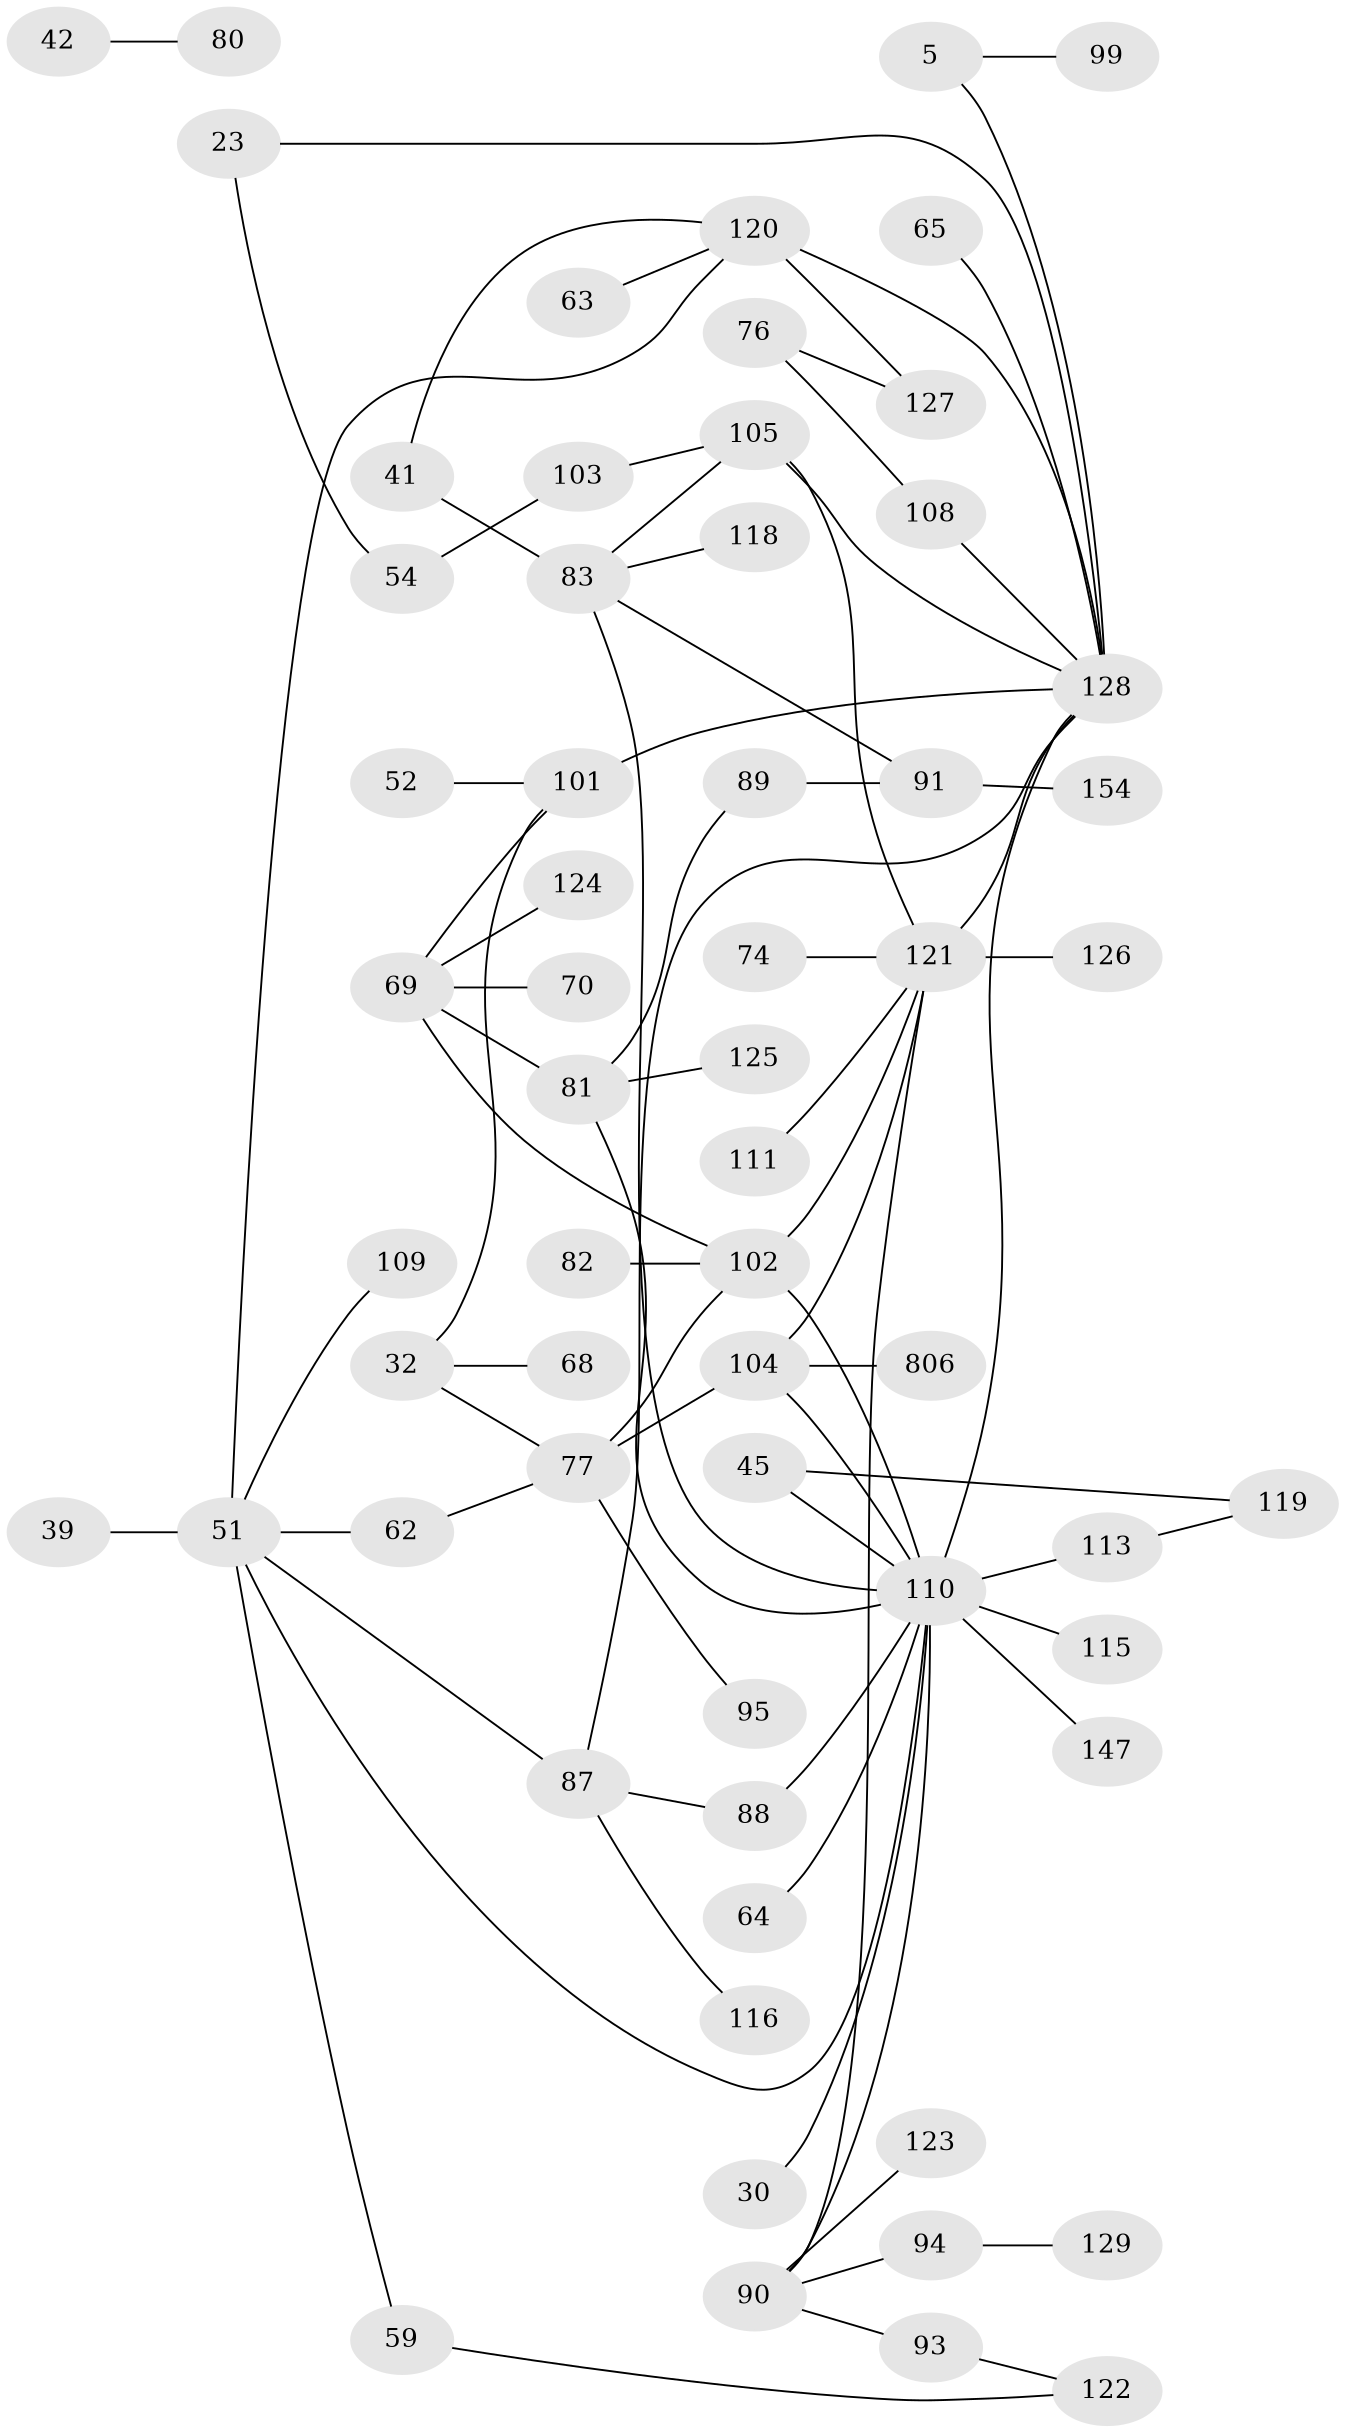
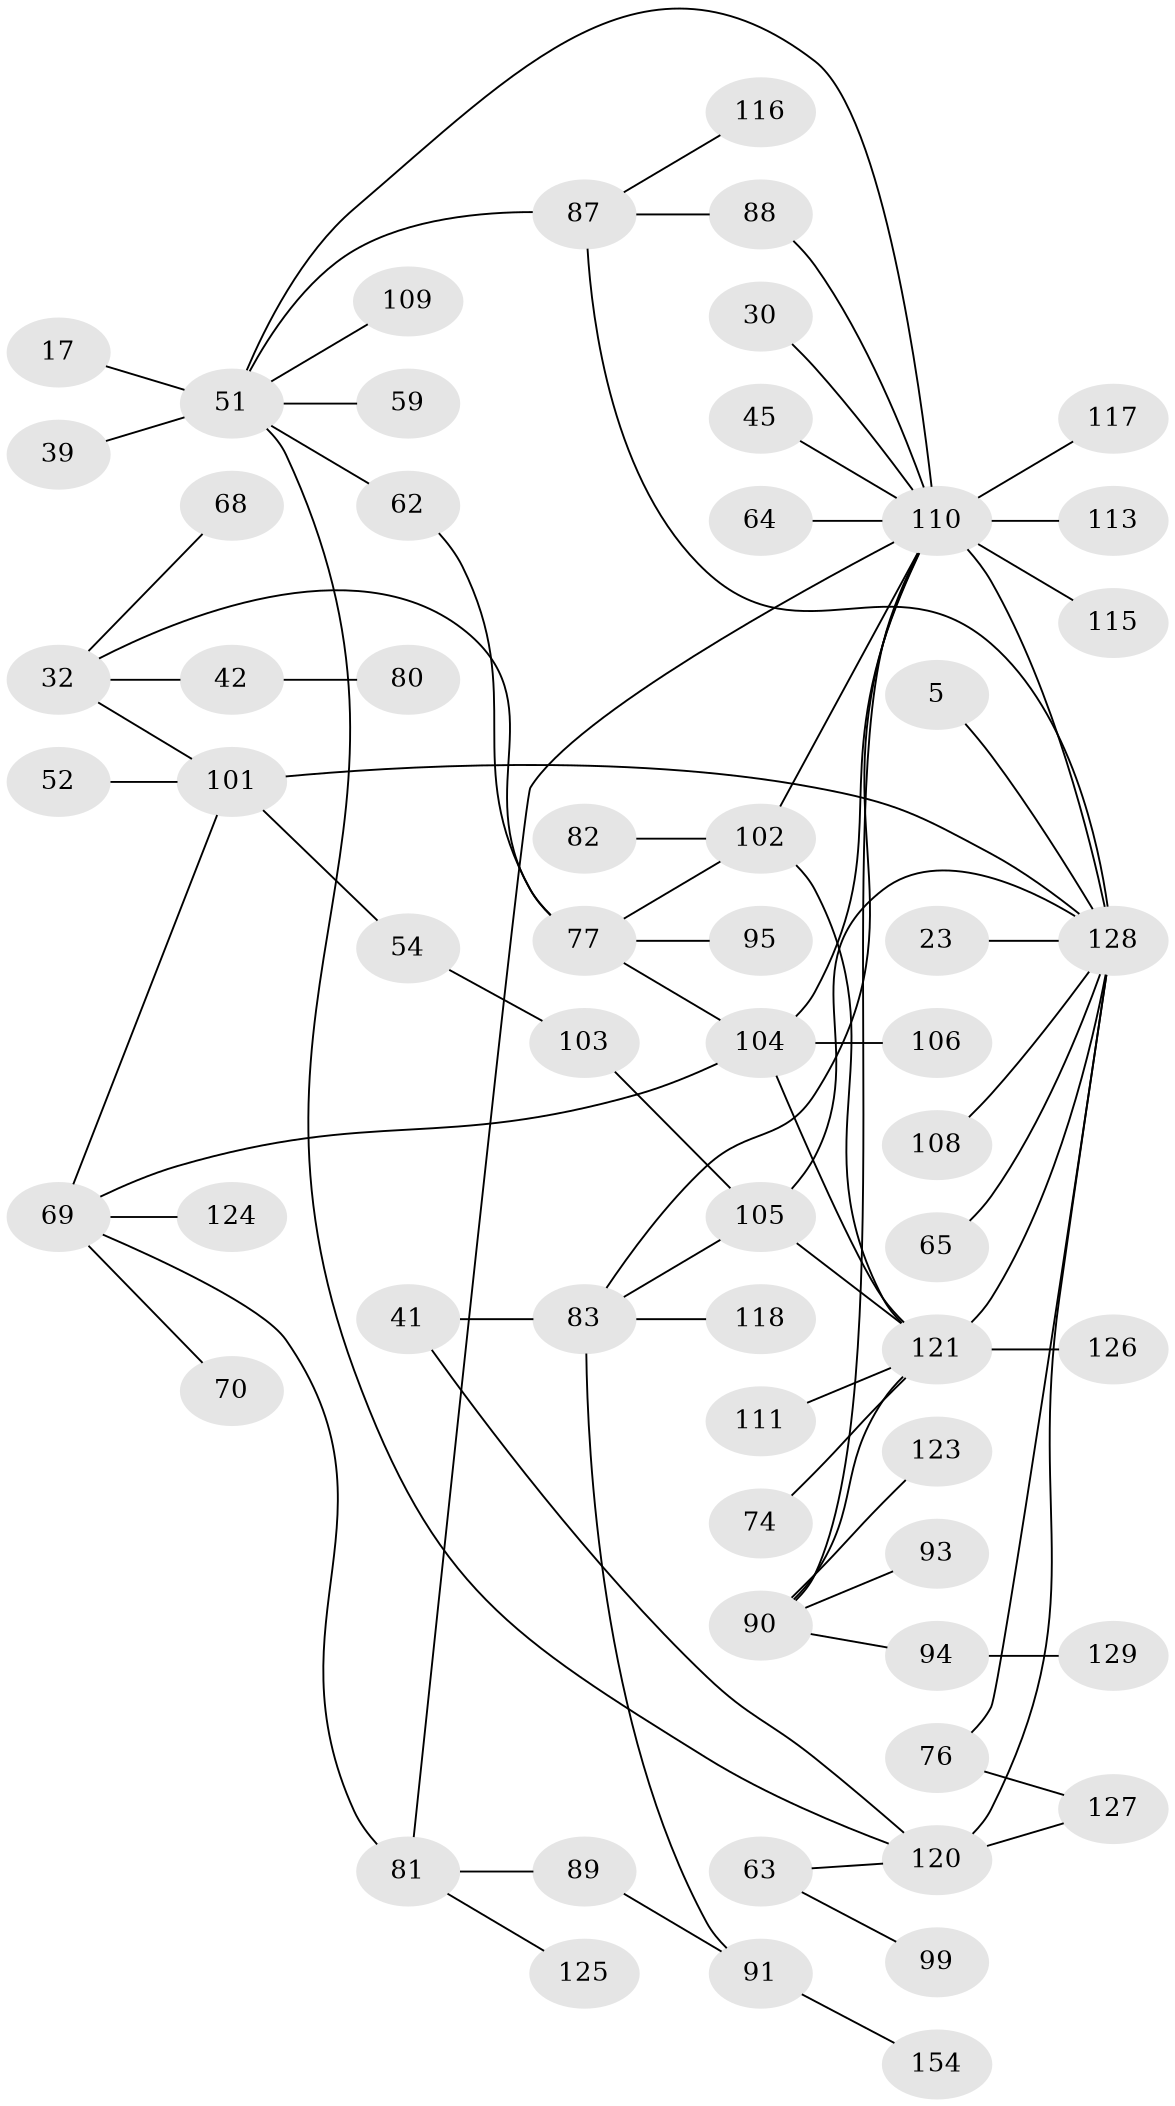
edge "5" -- "99": now "63" -- "99"
node "17": added
edge "23" -- "54": now "101" -- "54"
edge "76" -- "108": now "76" -- "128"
edge "32" -- "42": added
edge "69" -- "102": now "69" -- "104"
node "806": label "806" -> "106"
node "119": removed
node "147": label "147" -> "117"
node "122": removed
